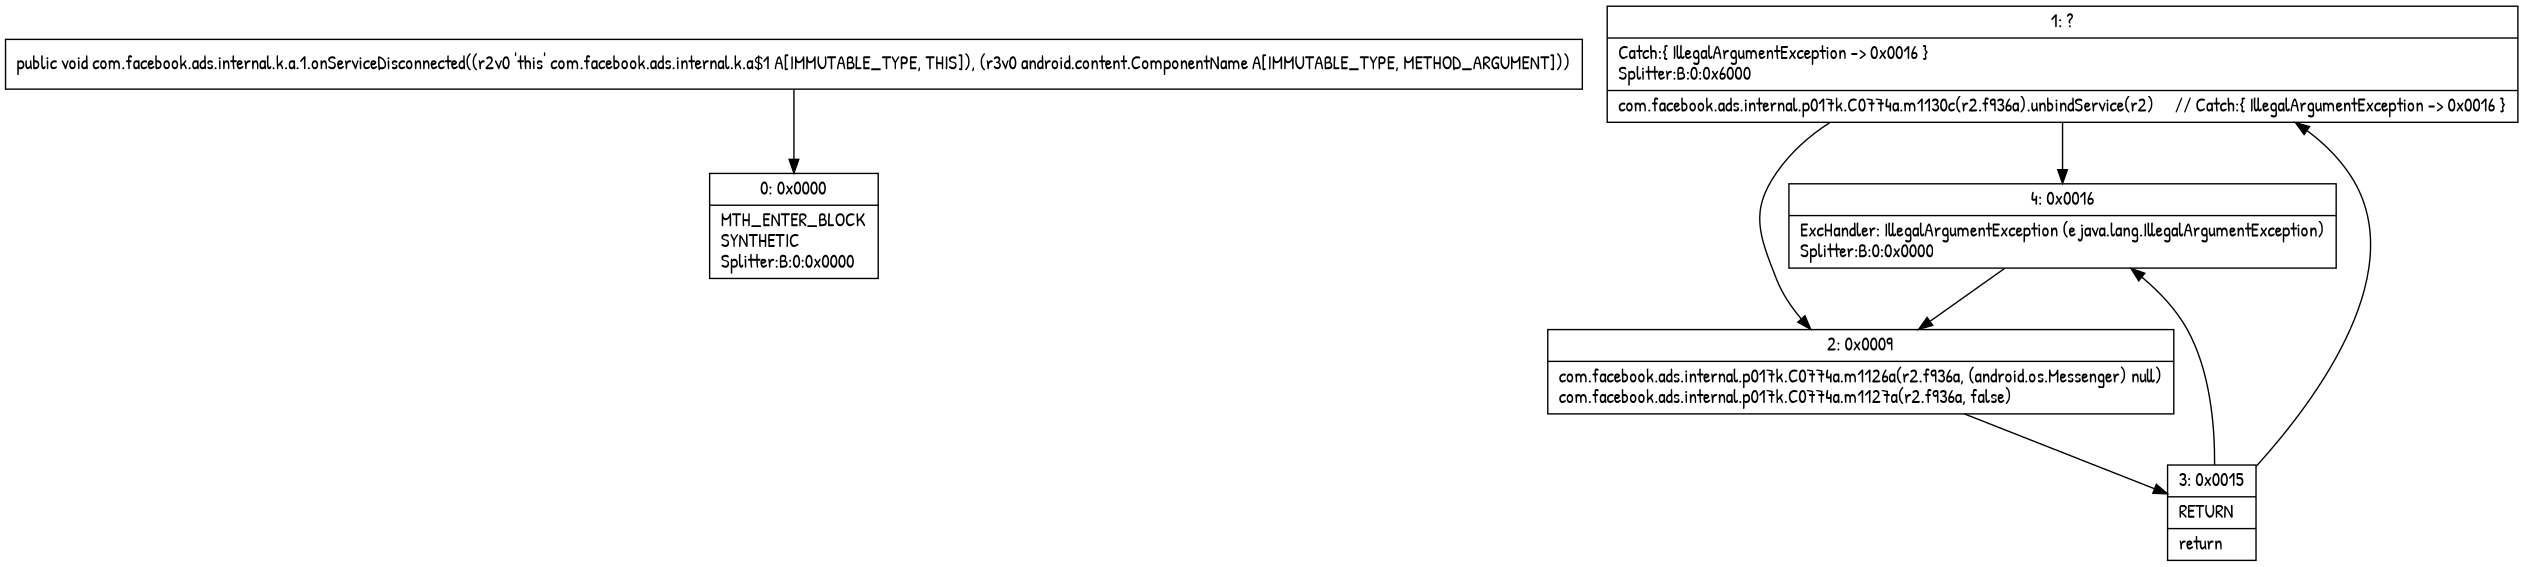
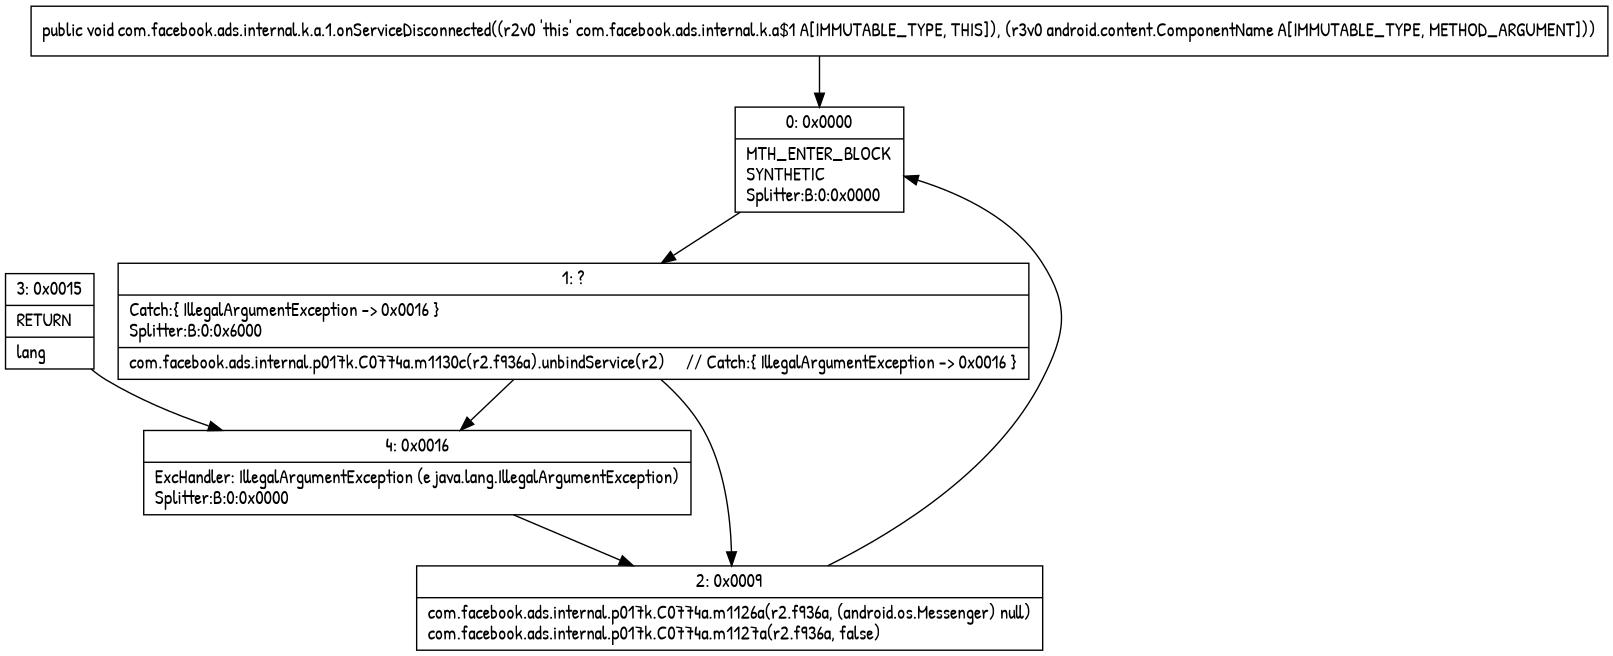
edge "3: 0x0015" -> "1: ?": now "0: 0x0000" -> "1: ?"
edge "2: 0x0009" -> "3: 0x0015": now "2: 0x0009" -> "0: 0x0000"
node "3: 0x0015": text "return" -> "lang"
